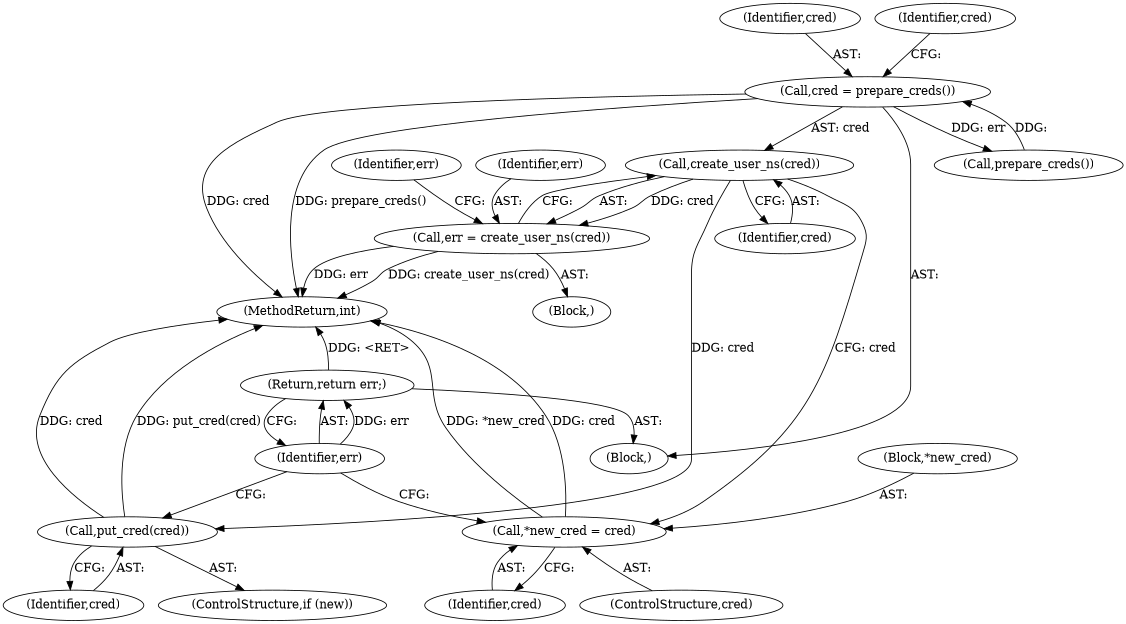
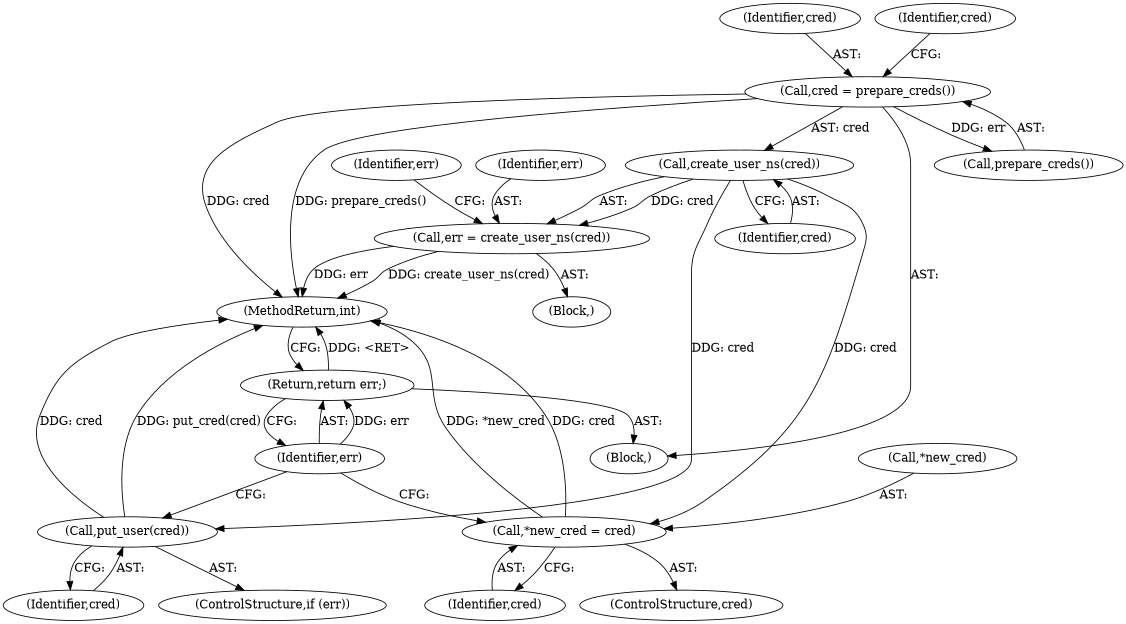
edge "(Call,prepare_creds())" -> "(Call,cred = prepare_creds())": label "DDG: " -> "AST: "
edge "(Call,err = create_user_ns(cred))" -> "(Call,create_user_ns(cred))": removed, label "CFG:"
edge "(MethodReturn,int)" -> "(Return,return err;)": added, label "CFG:"
edge "(Call,create_user_ns(cred))" -> "(Call,*new_cred = cred)": label "CFG: cred" -> "DDG: cred"
node "(Block,*new_cred)": label "(Block,*new_cred)" -> "(Call,*new_cred)"
node "(Call,put_cred(cred))": label "(Call,put_cred(cred))" -> "(Call,put_user(cred))"
edge "(ControlStructure,cred)" -> "(Call,*new_cred = cred)": reversed
node "(ControlStructure,if (new))": label "(ControlStructure,if (new))" -> "(ControlStructure,if (err))"
